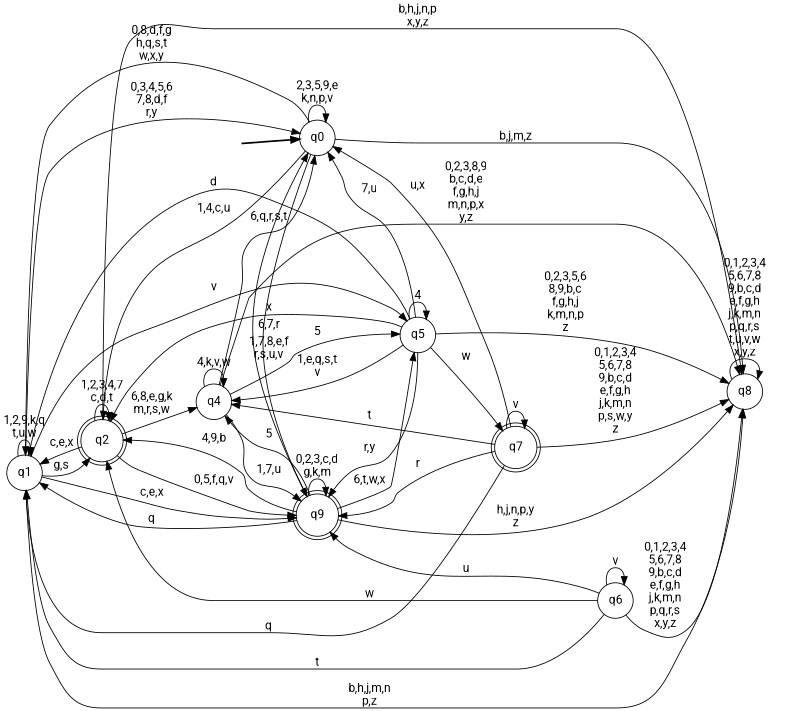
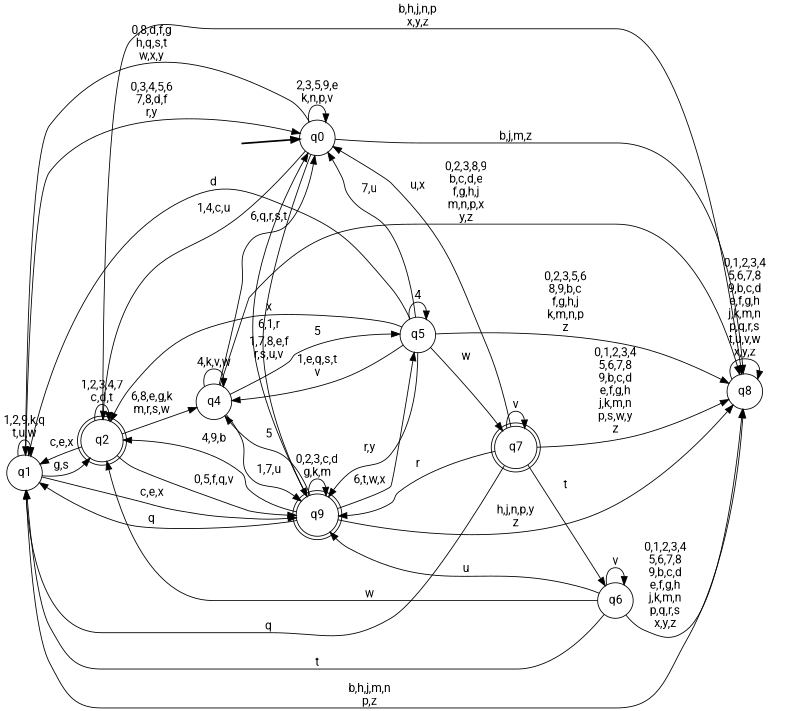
edge "q1" -> "q5": removed, label "v"
edge "q0" -> "q9": label "6,7,r" -> "6,1,r"
edge "q7" -> "q4": now "q7" -> "q6"
